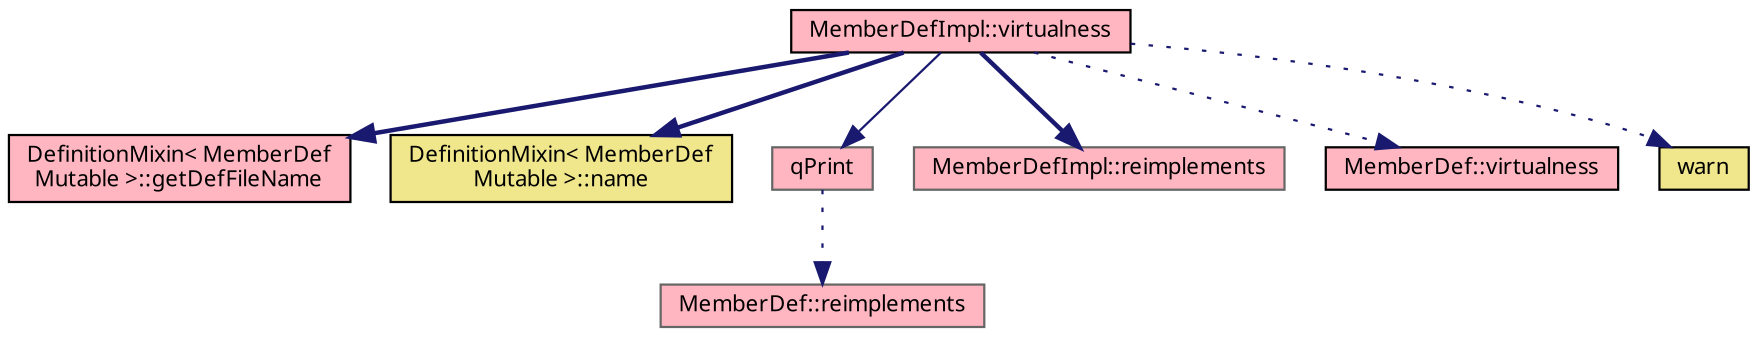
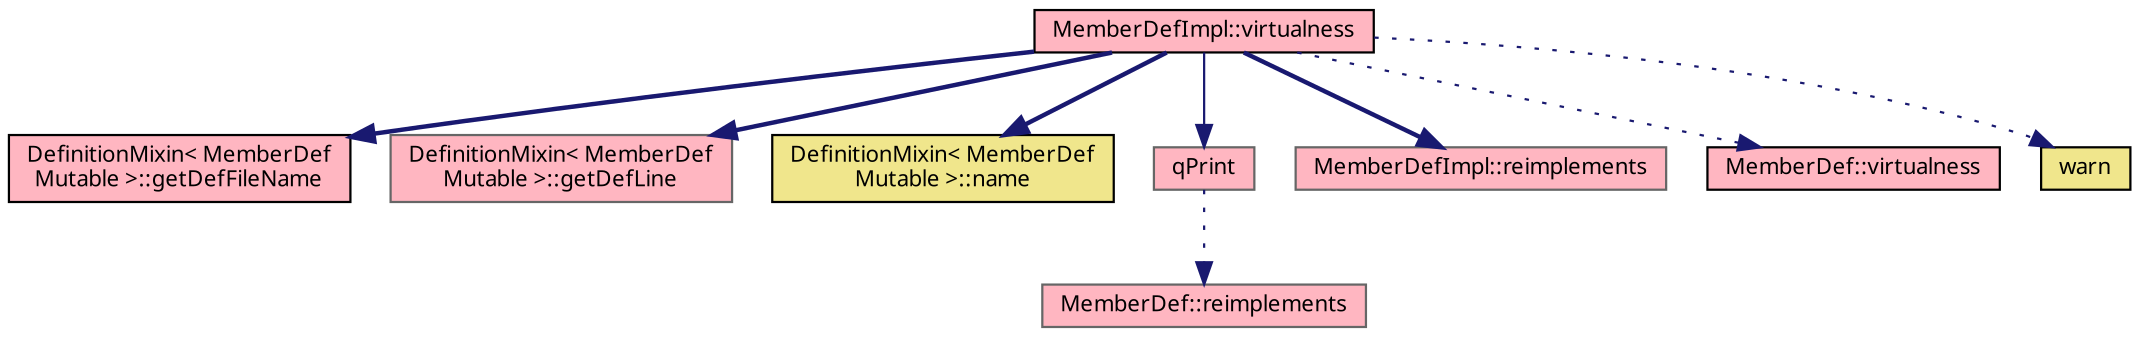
node "DefinitionMixin< MemberDef Mutable >::getDefLine": added
